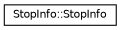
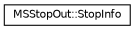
node "StopInfo::StopInfo": label "StopInfo::StopInfo" -> "MSStopOut::StopInfo"
